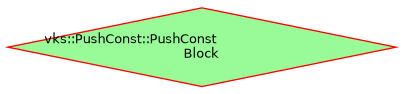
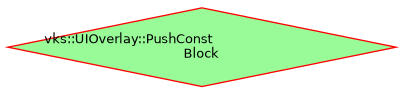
node "vks::PushConst::PushConst Block": label "vks::PushConst::PushConst Block" -> "vks::UIOverlay::PushConst Block"
